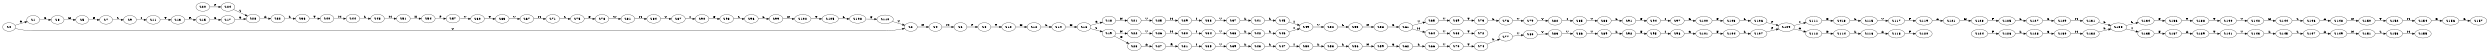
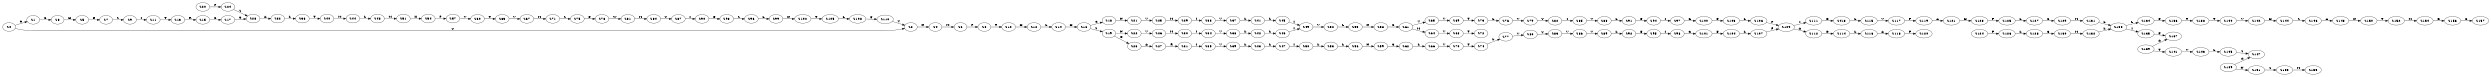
edge "S137" -> "S139": reversed
edge "S147" -> "S149": reversed
